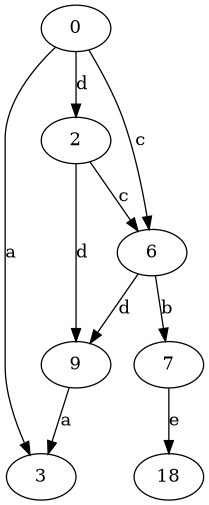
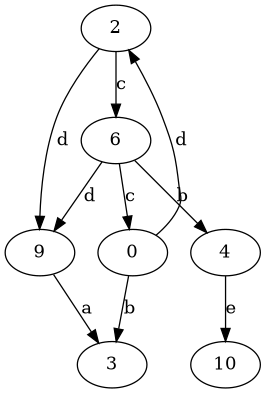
edge "0" -> "6": reversed
edge "0" -> "3": label "a" -> "b"
node "7": label "7" -> "4"
node "18": label "18" -> "10"
